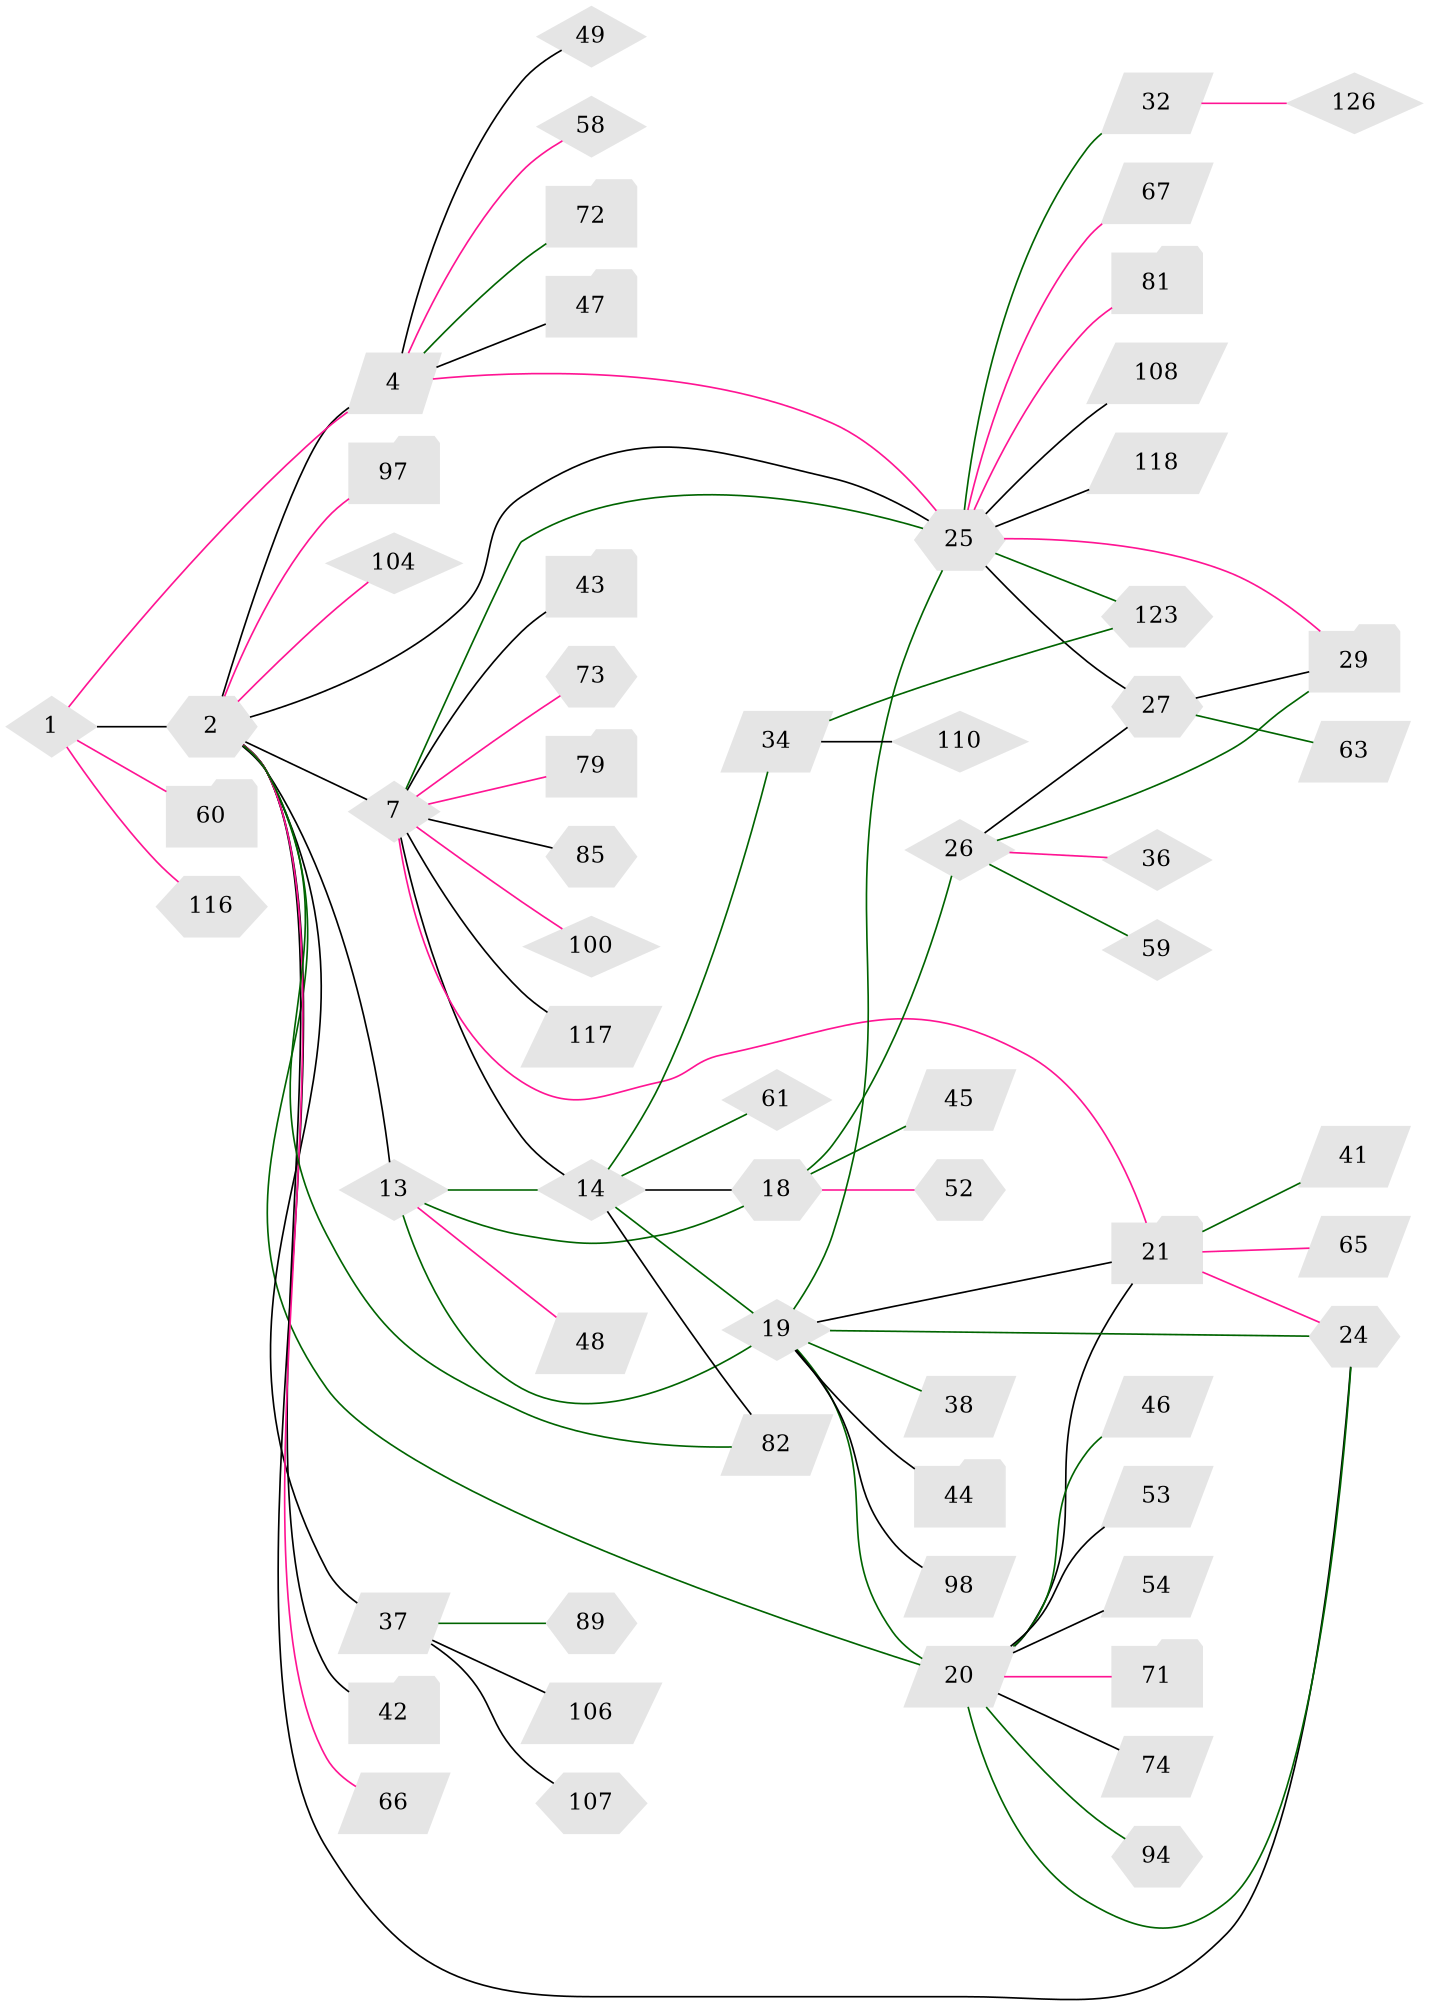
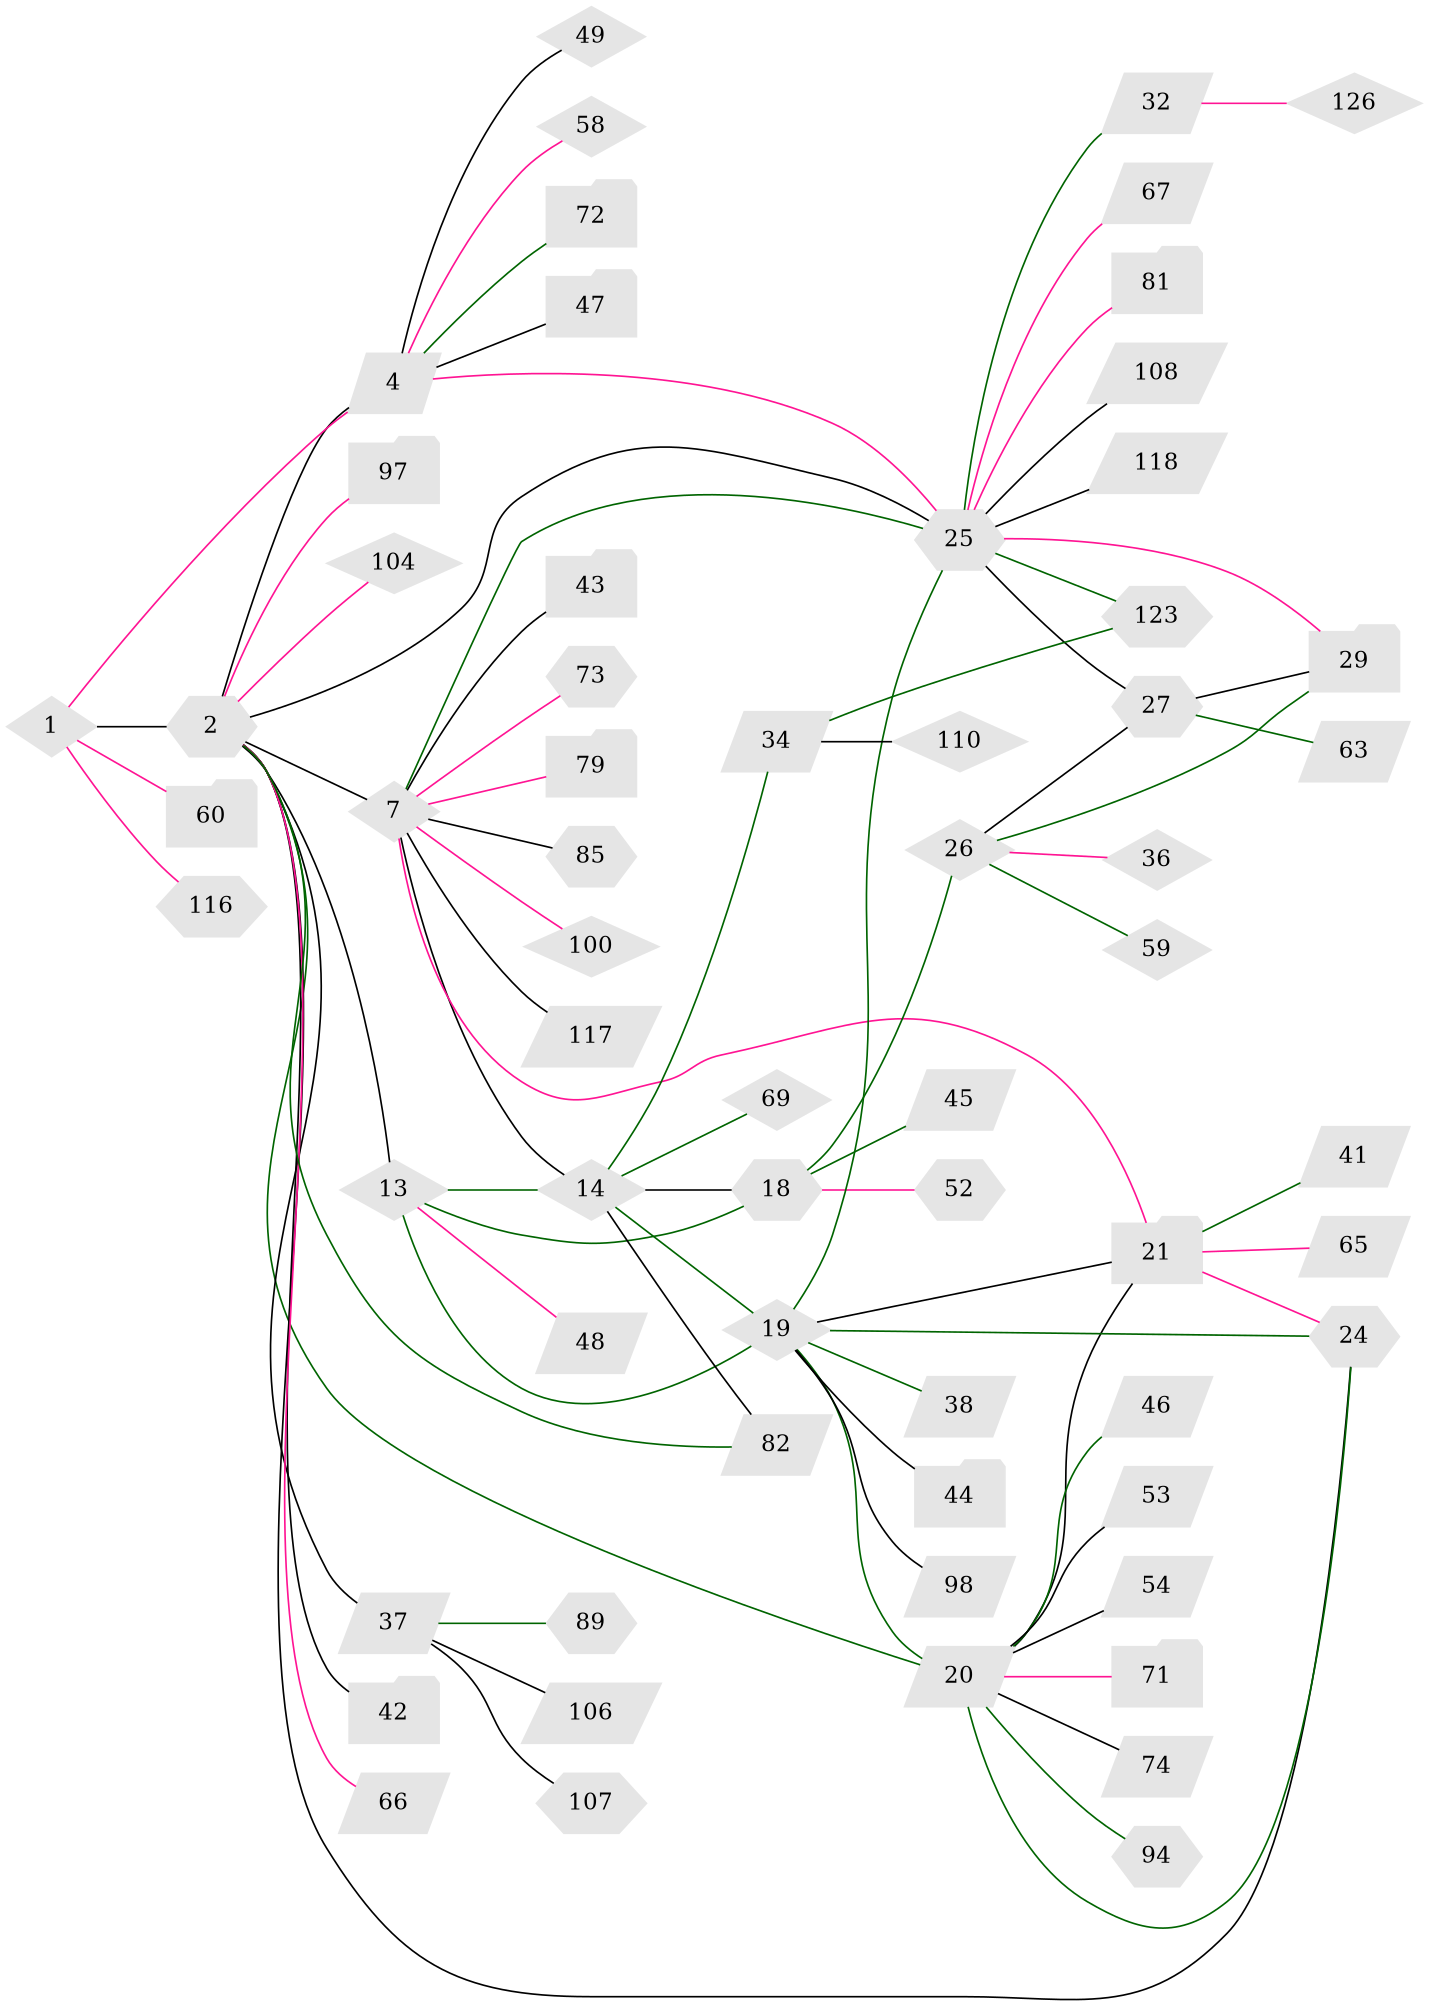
node "61": label "61" -> "69"
